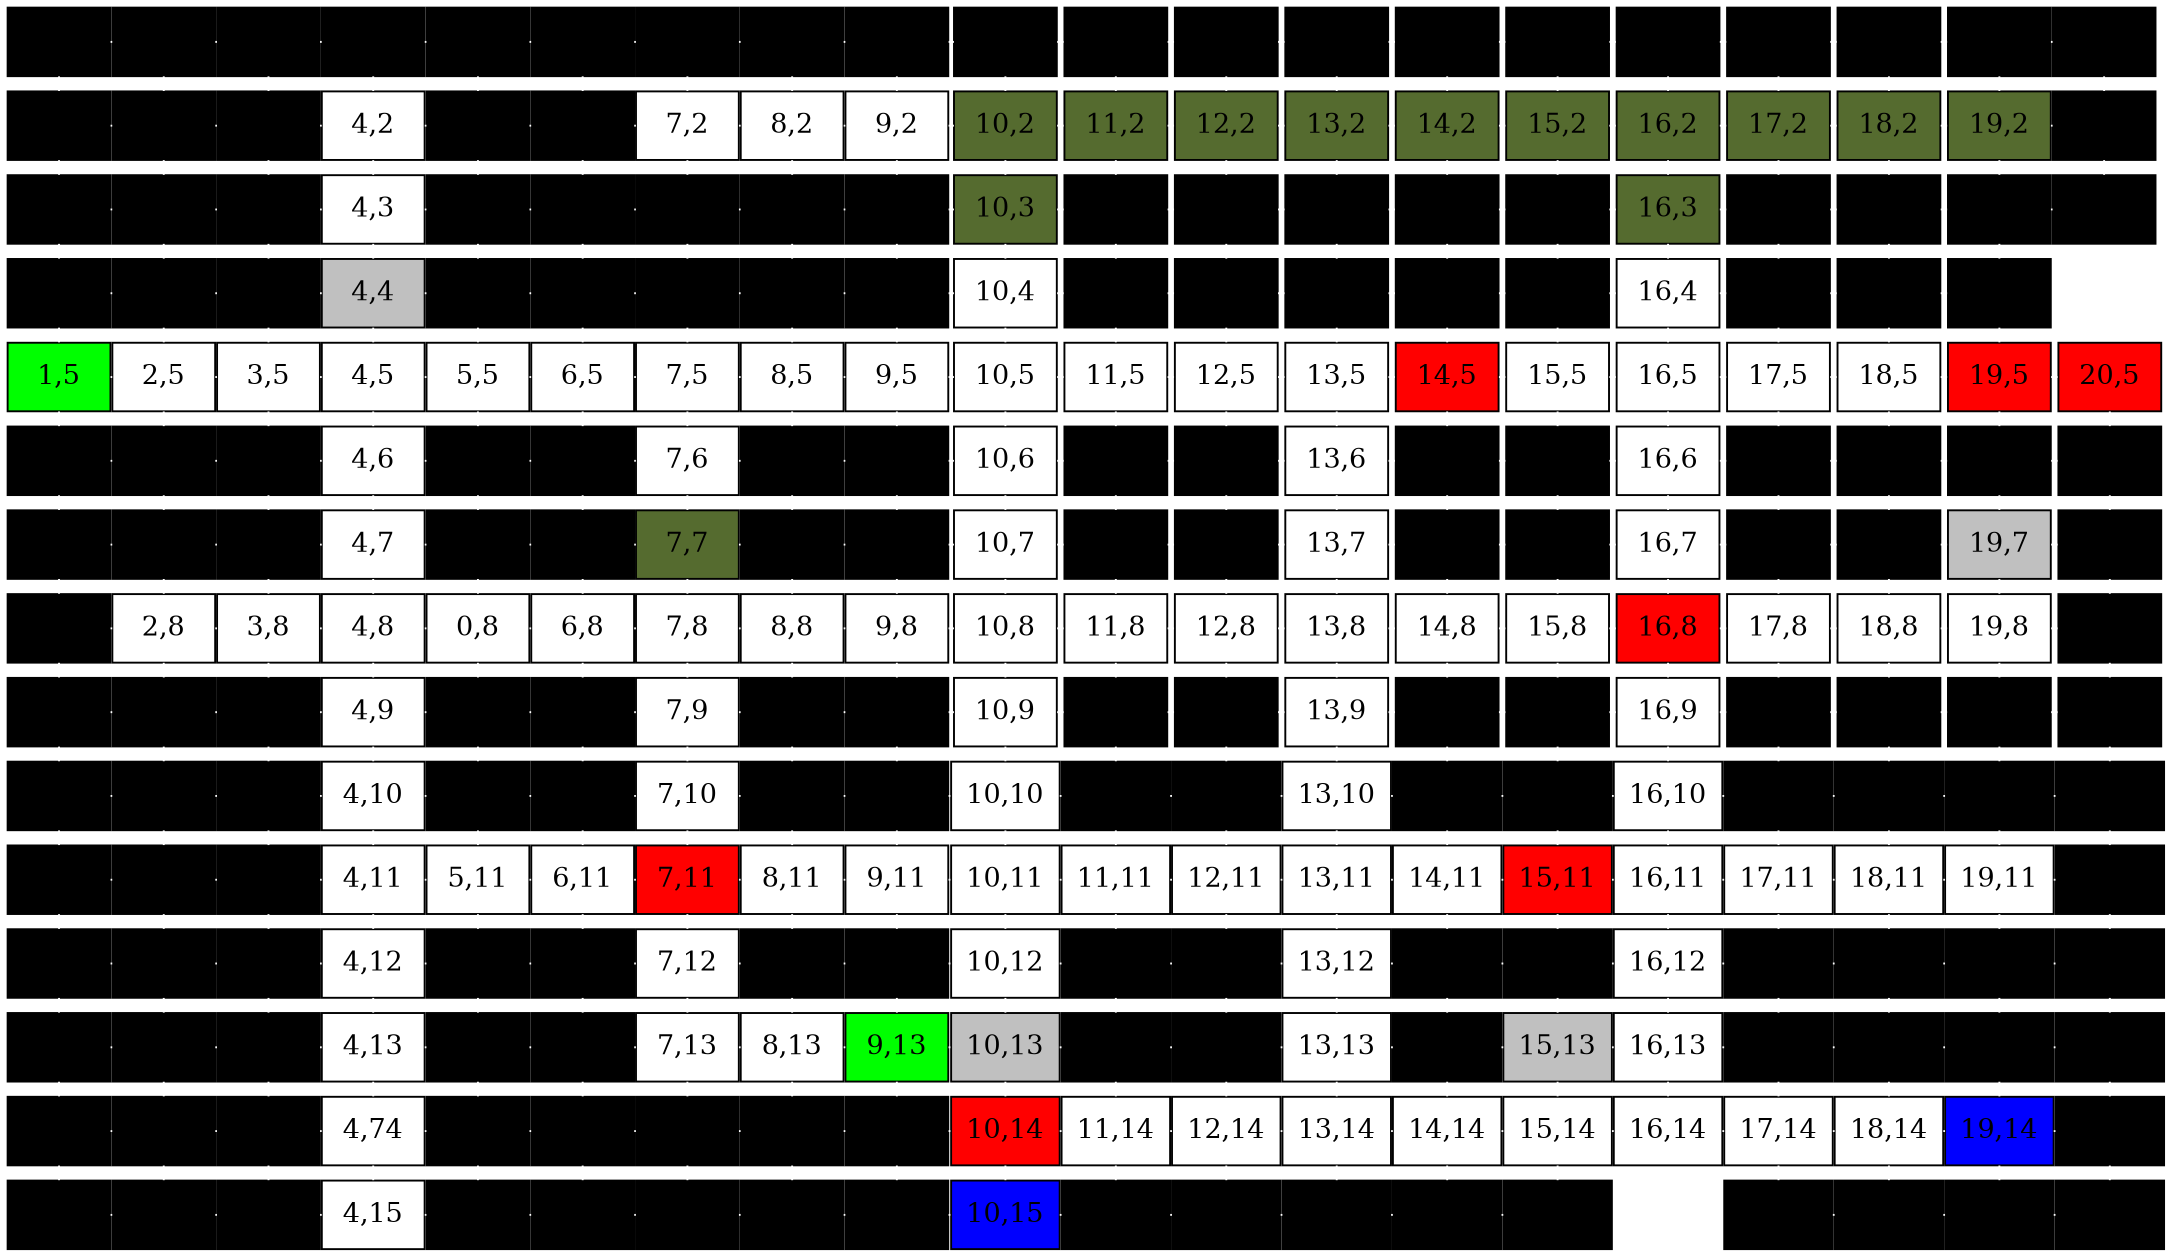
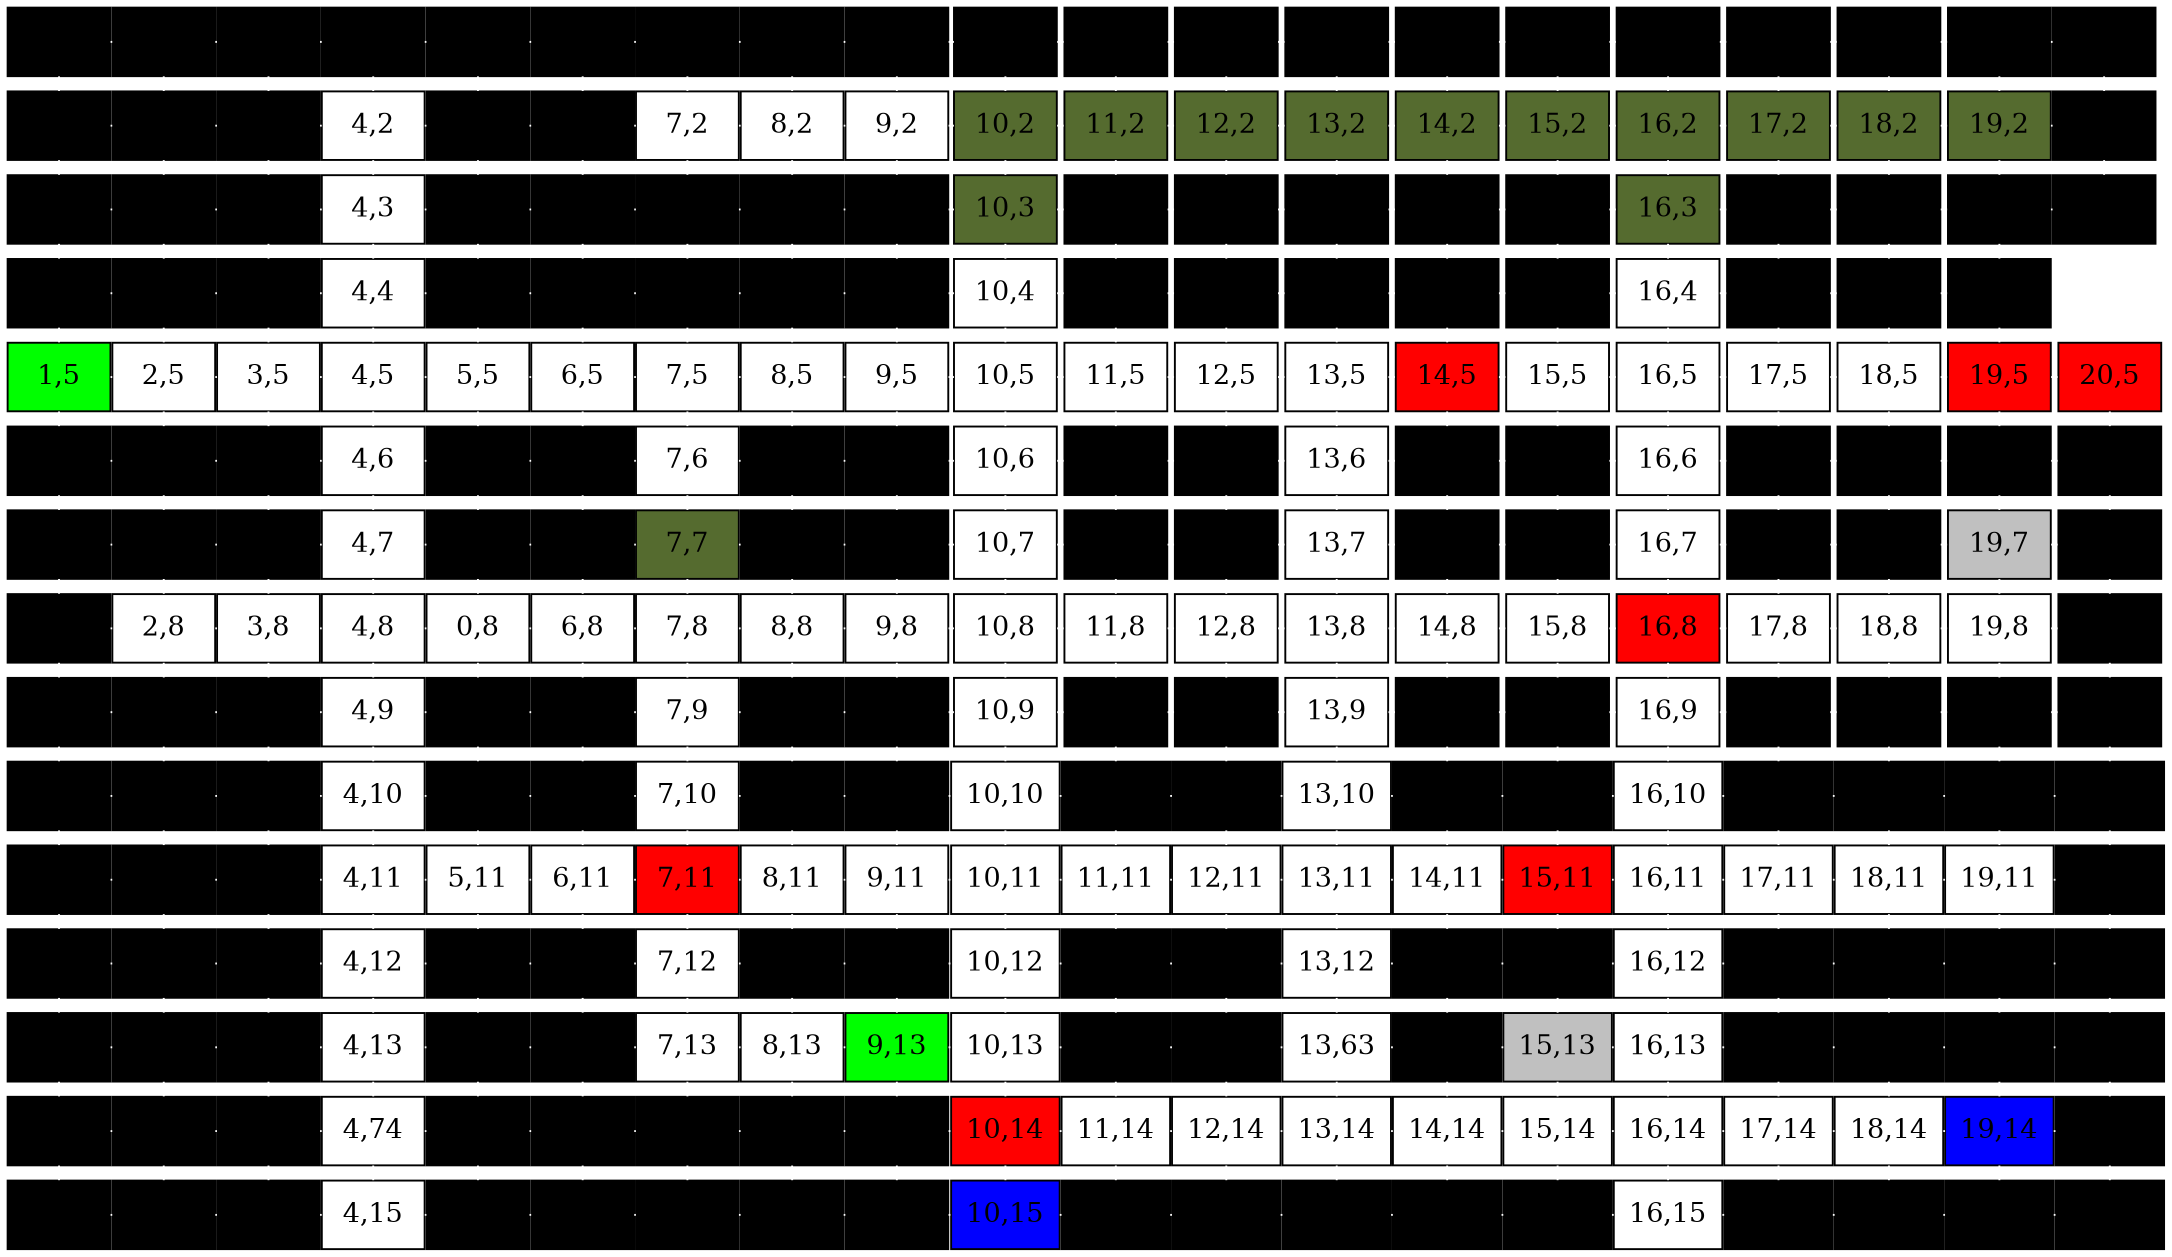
node "4,4": fillcolor gray -> white
node "10,13": fillcolor gray -> white
node "13,13": label "13,13" -> "13,63"
node "16,15": added
